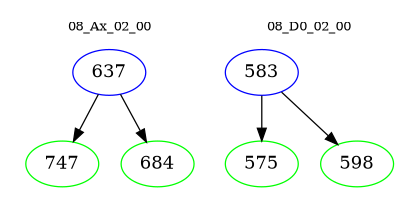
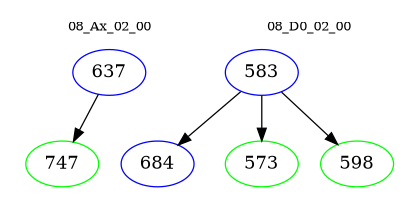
edge "637" -> "684": now "583" -> "684"
node "684": color green -> blue
node "575": label "575" -> "573"
